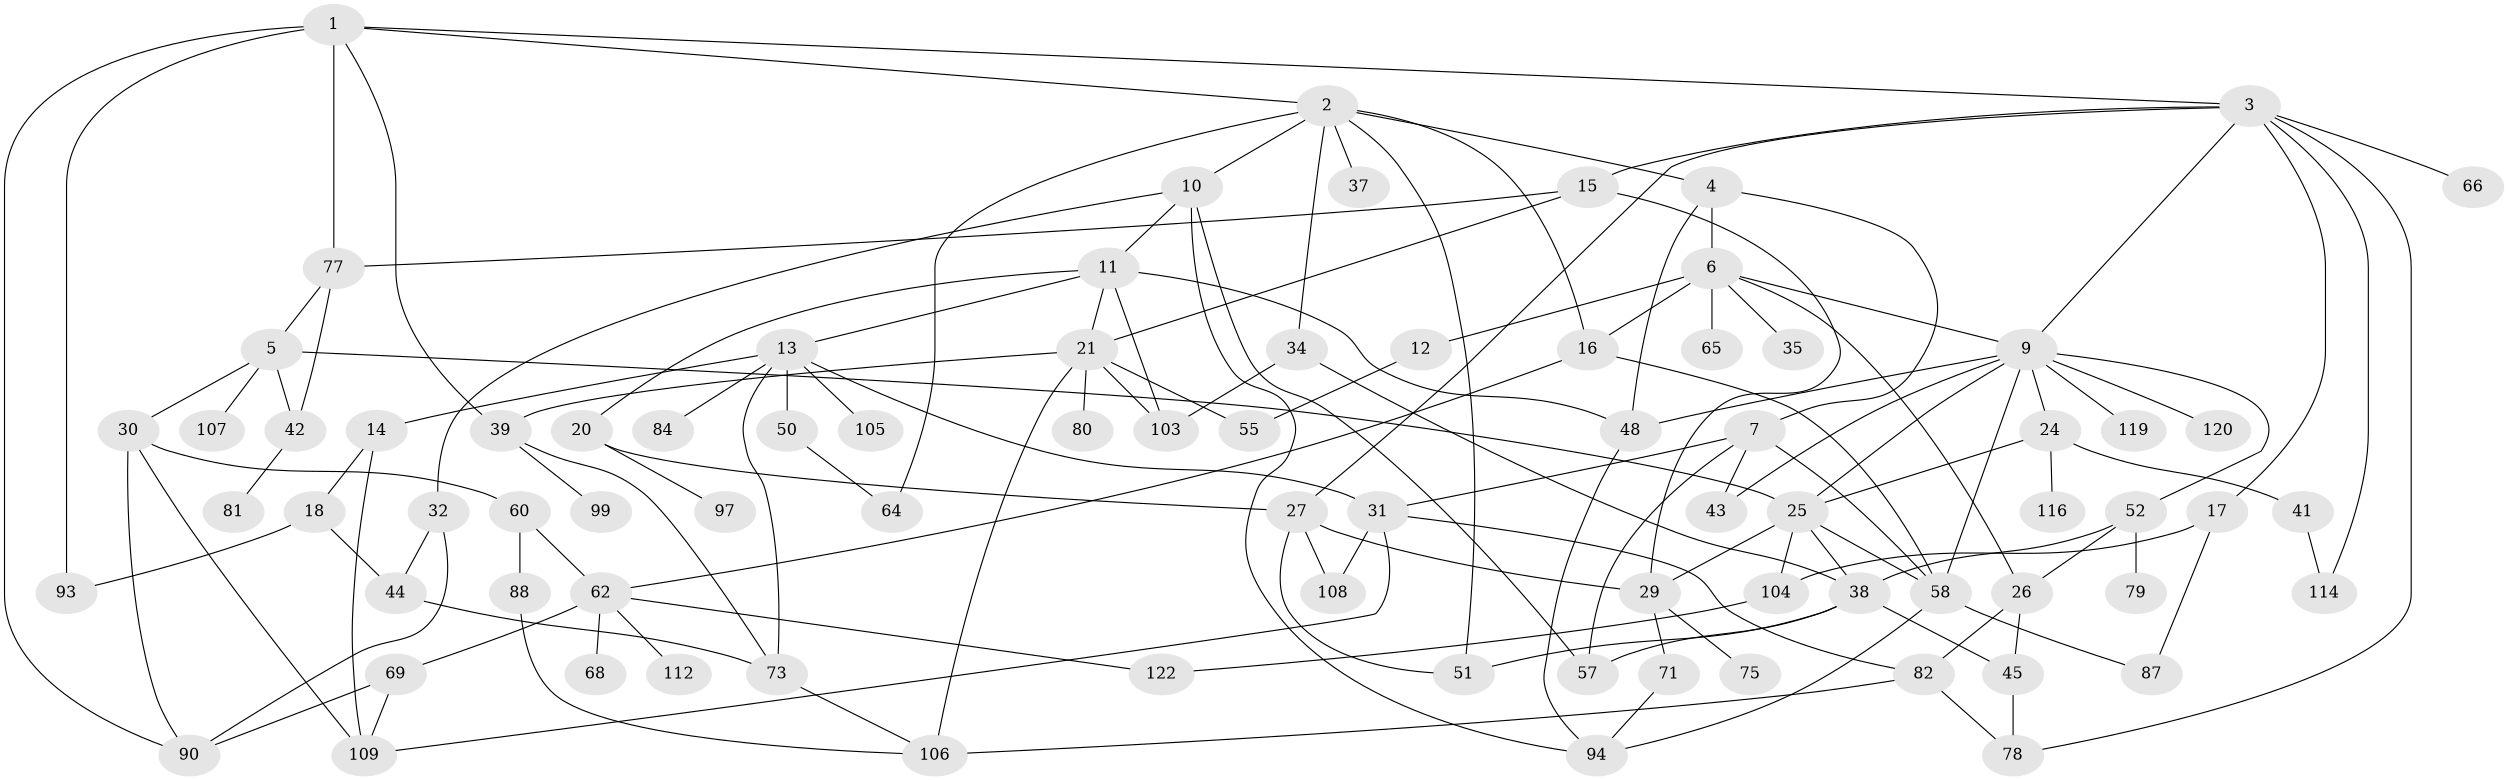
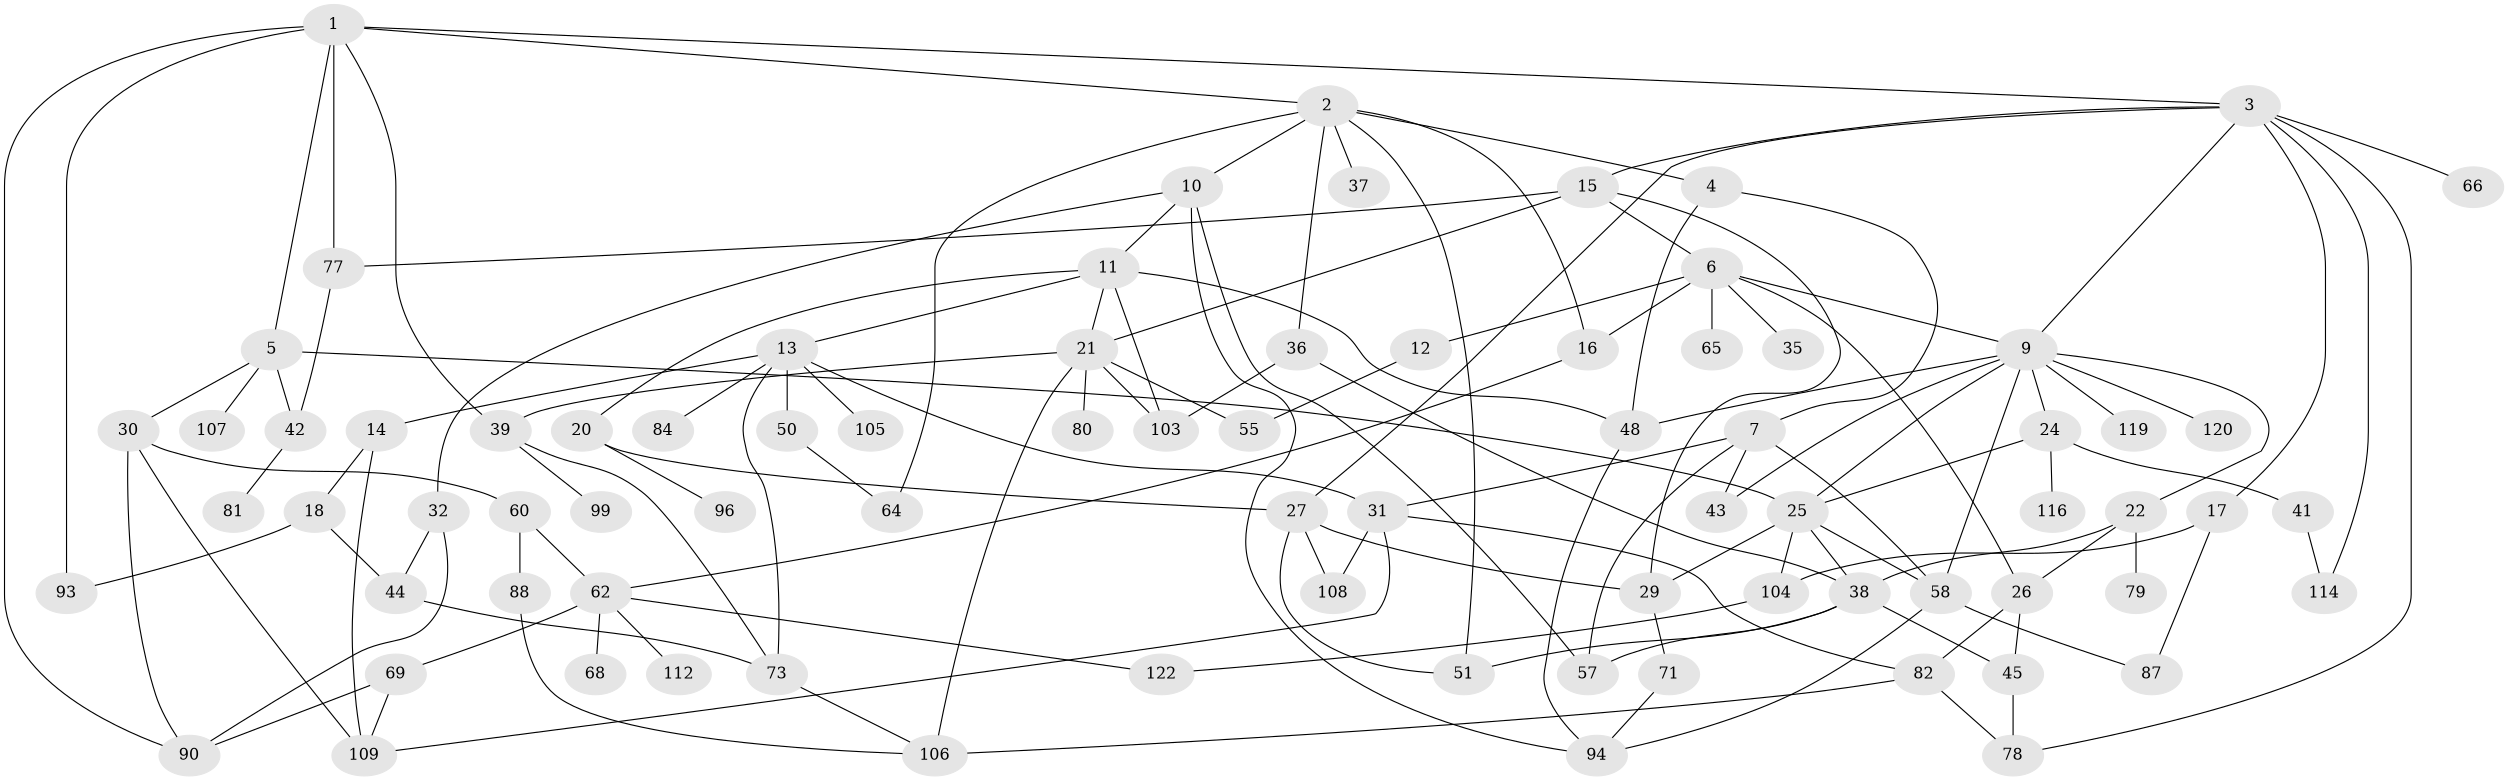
edge "4" -- "6": now "15" -- "6"
edge "77" -- "5": now "1" -- "5"
node "34": label "34" -> "36"
edge "16" -- "58": removed
node "97": label "97" -> "96"
node "52": label "52" -> "22"
node "75": removed
